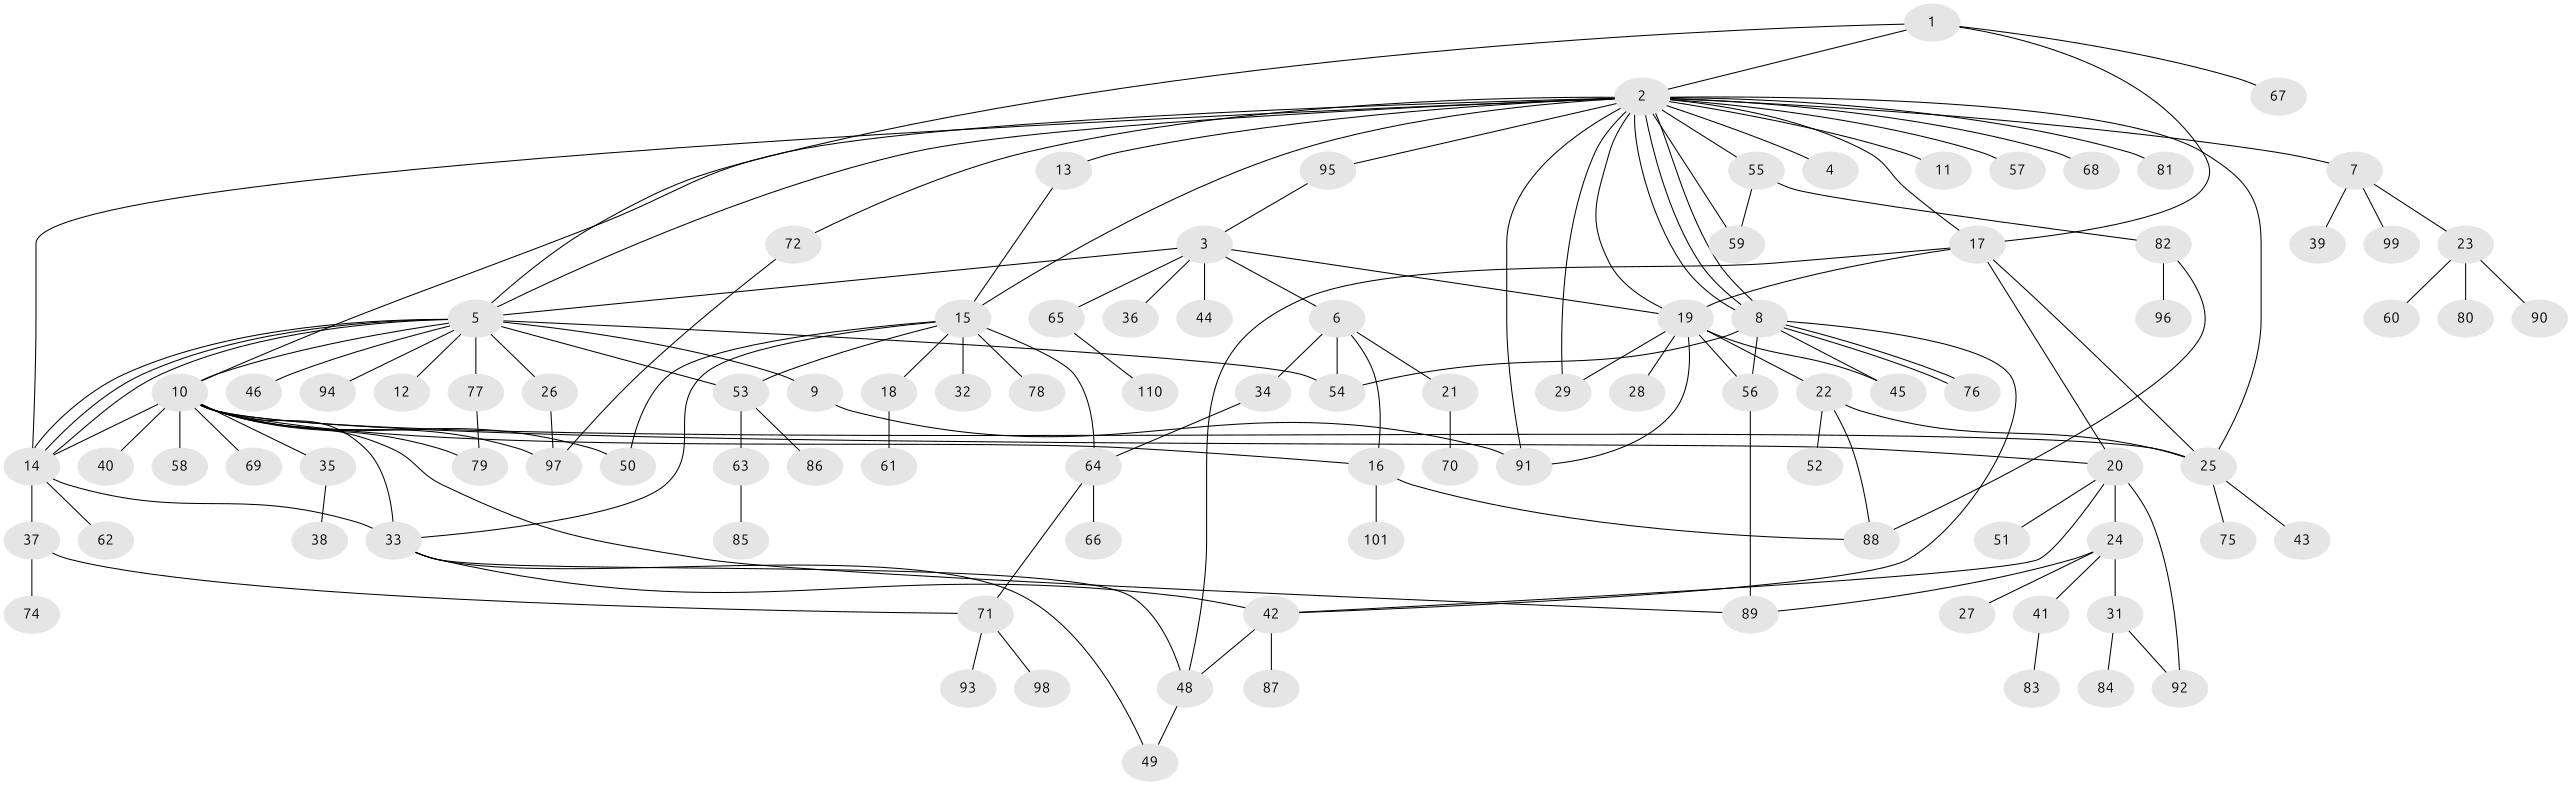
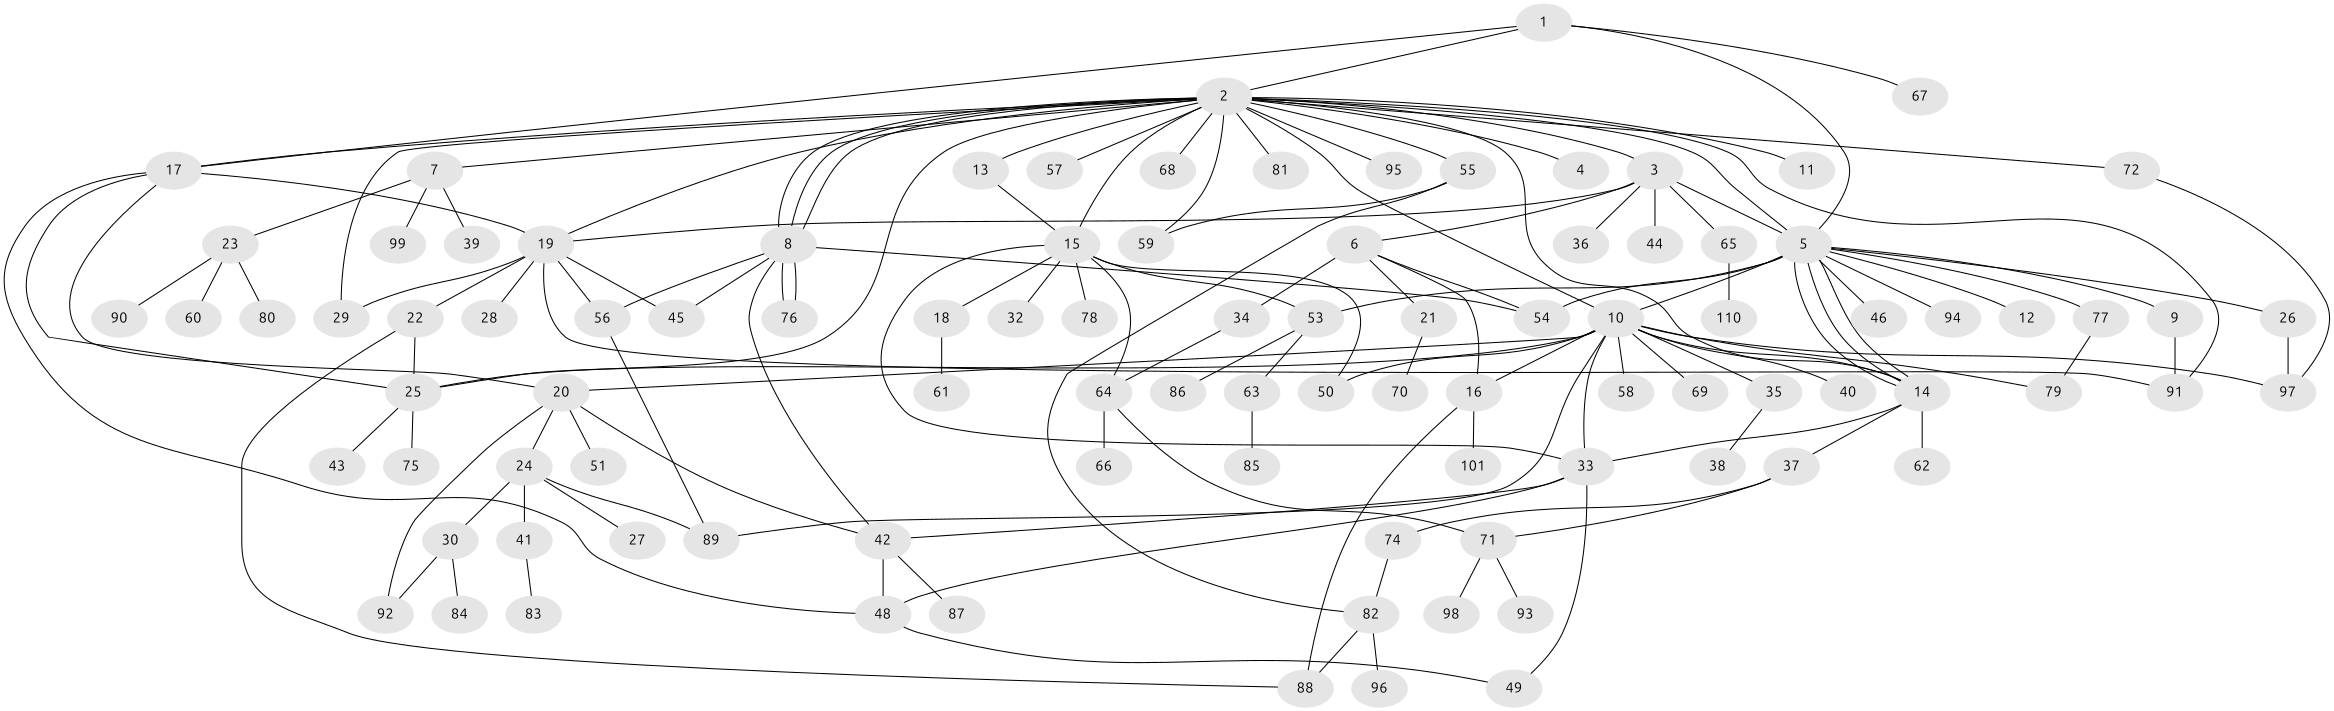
edge "95" -- "3": now "2" -- "3"
node "52": removed
edge "74" -- "82": added
node "31": label "31" -> "30"
